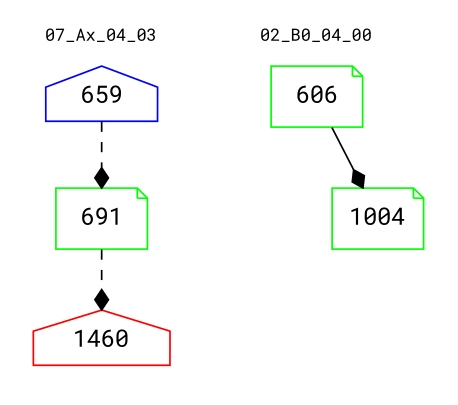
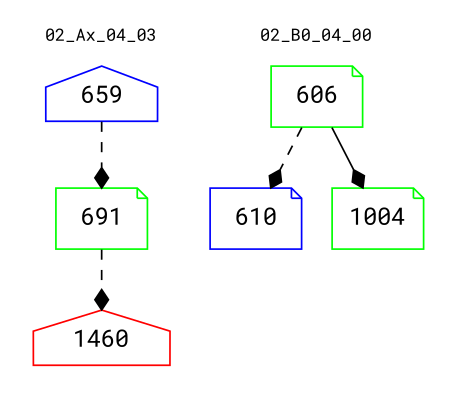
cluster "07_Ax_04_03": label "07_Ax_04_03" -> "02_Ax_04_03"
node "610": added
